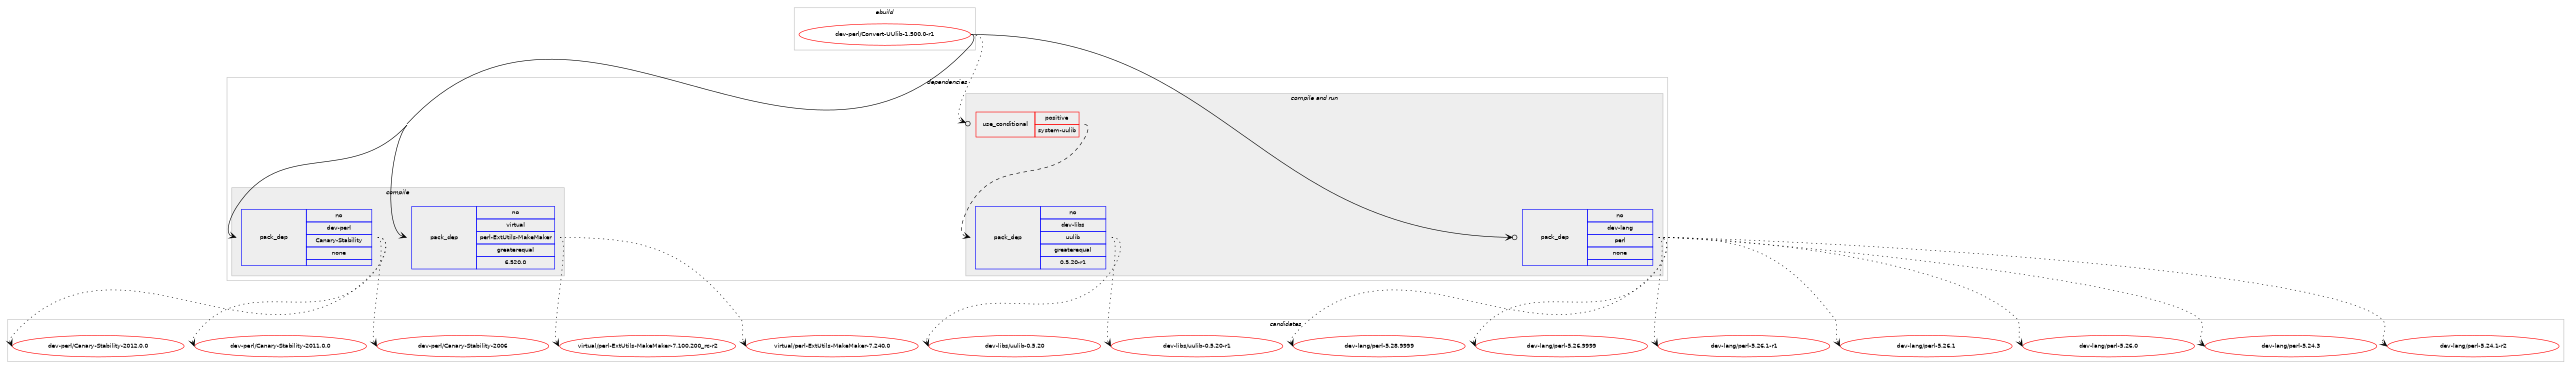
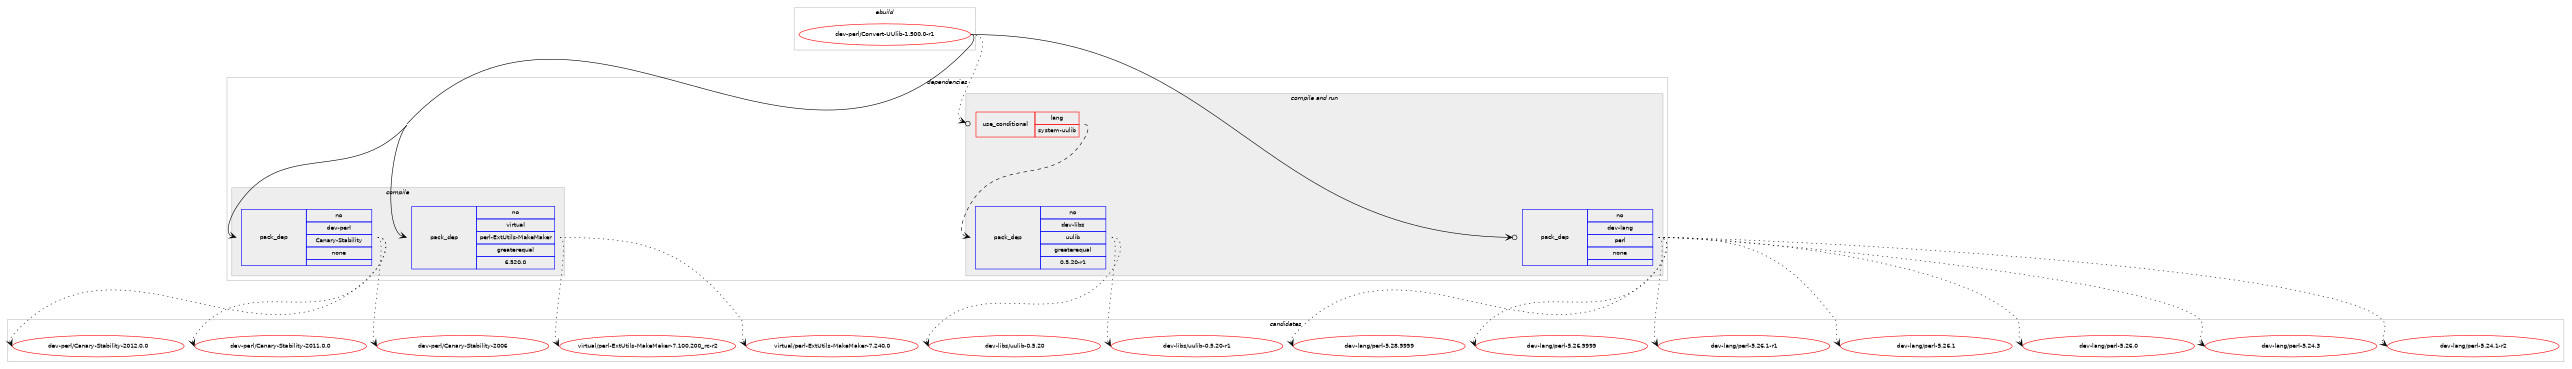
node "use_conditional": text "positive" -> "lang"
